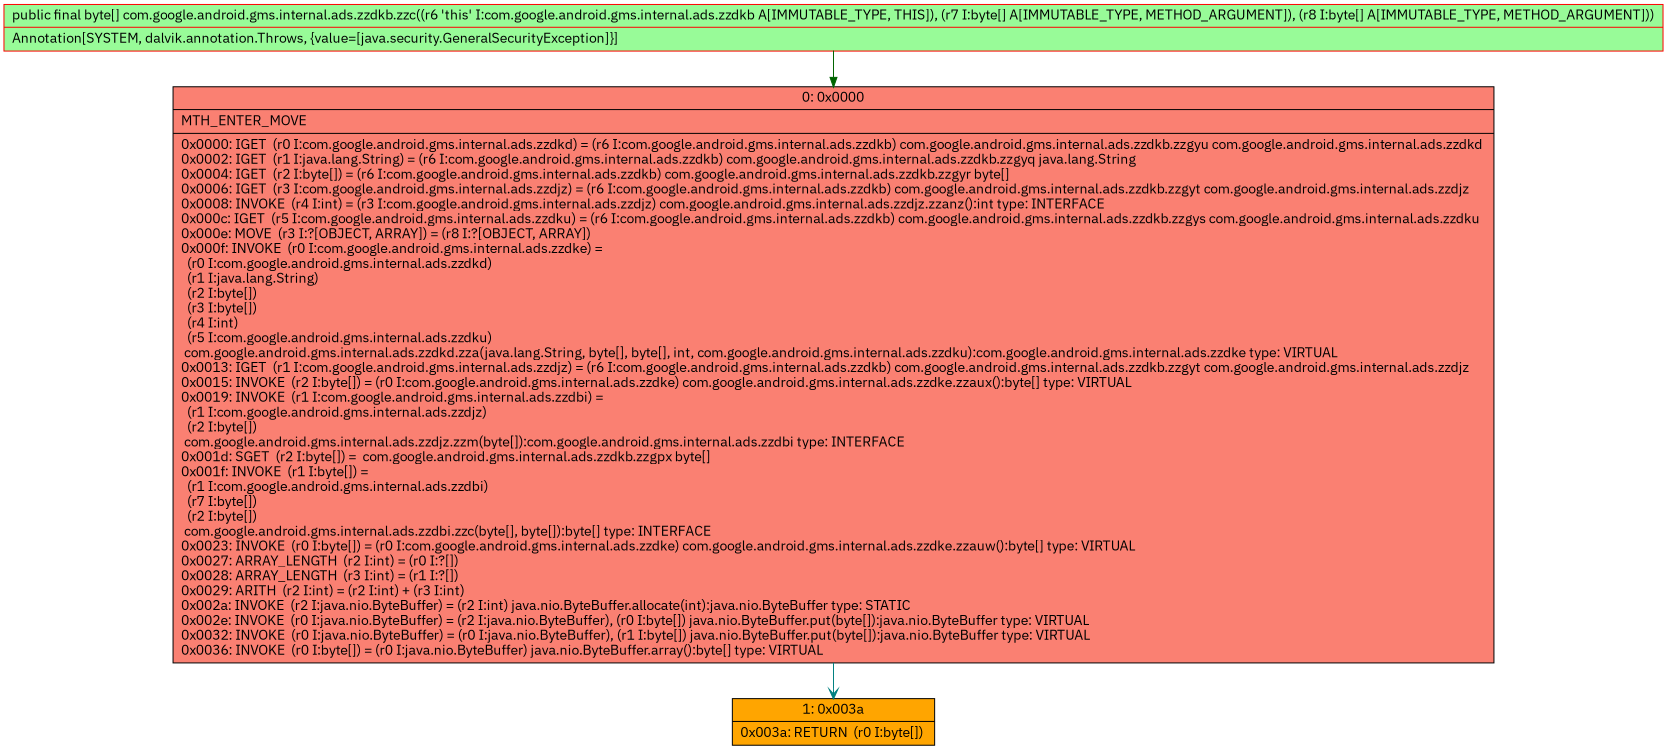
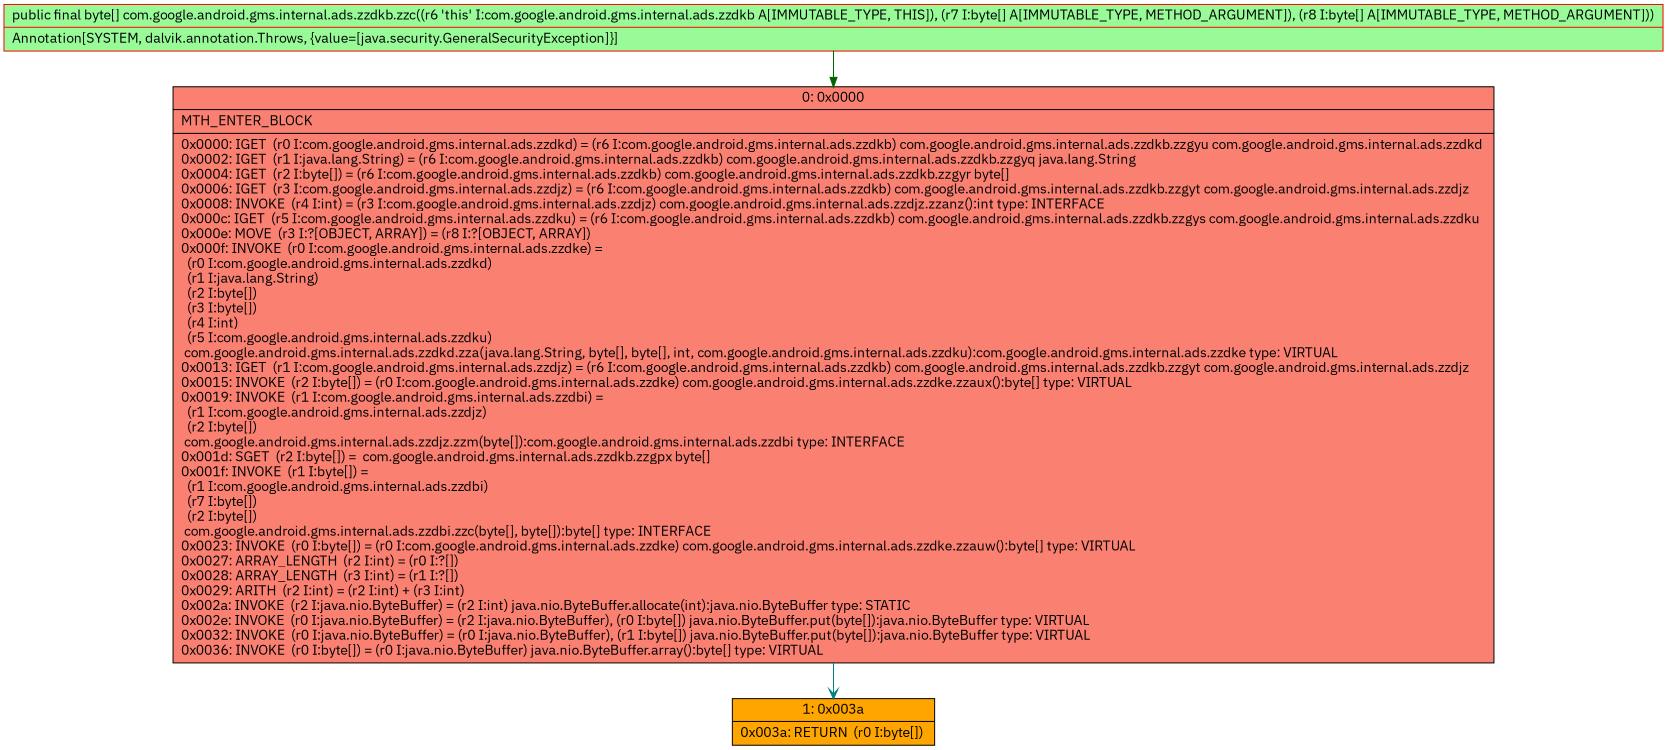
node "0: 0x0000": text "MTH_ENTER_MOVE" -> "MTH_ENTER_BLOCK"
